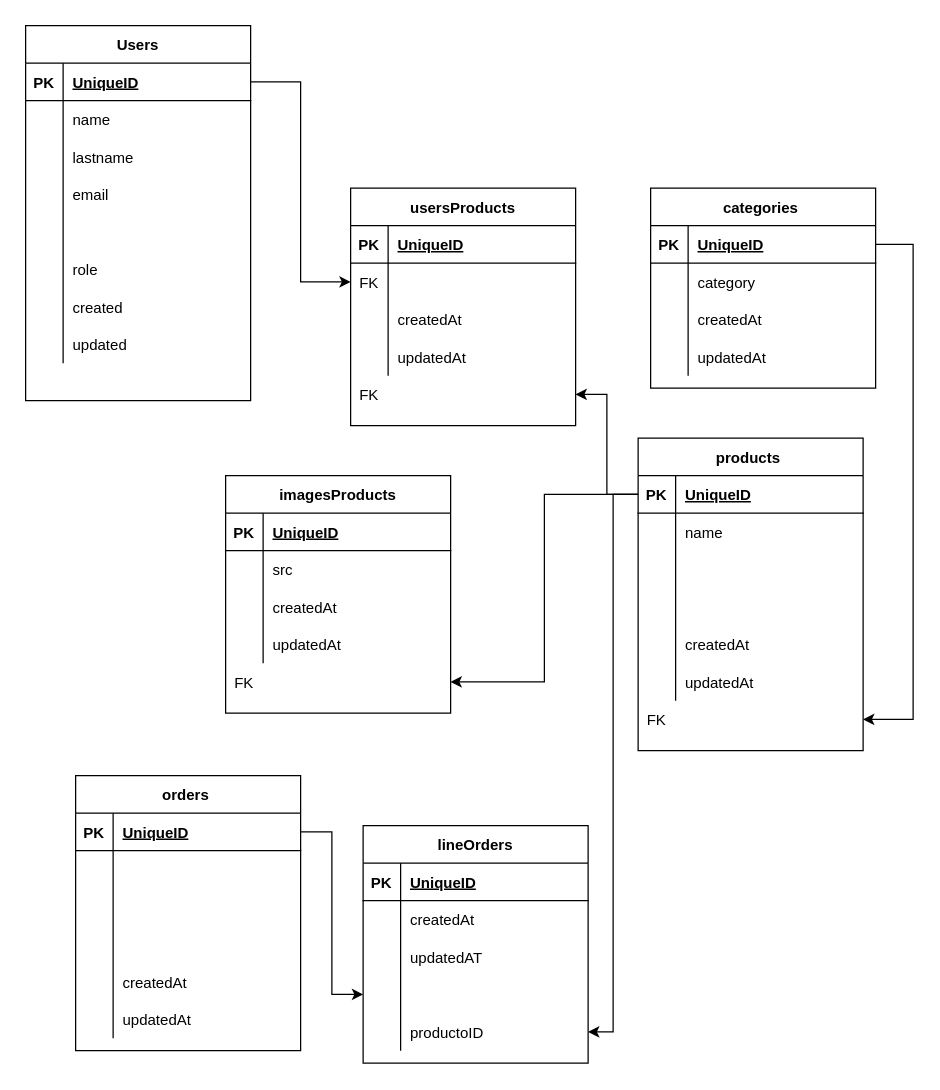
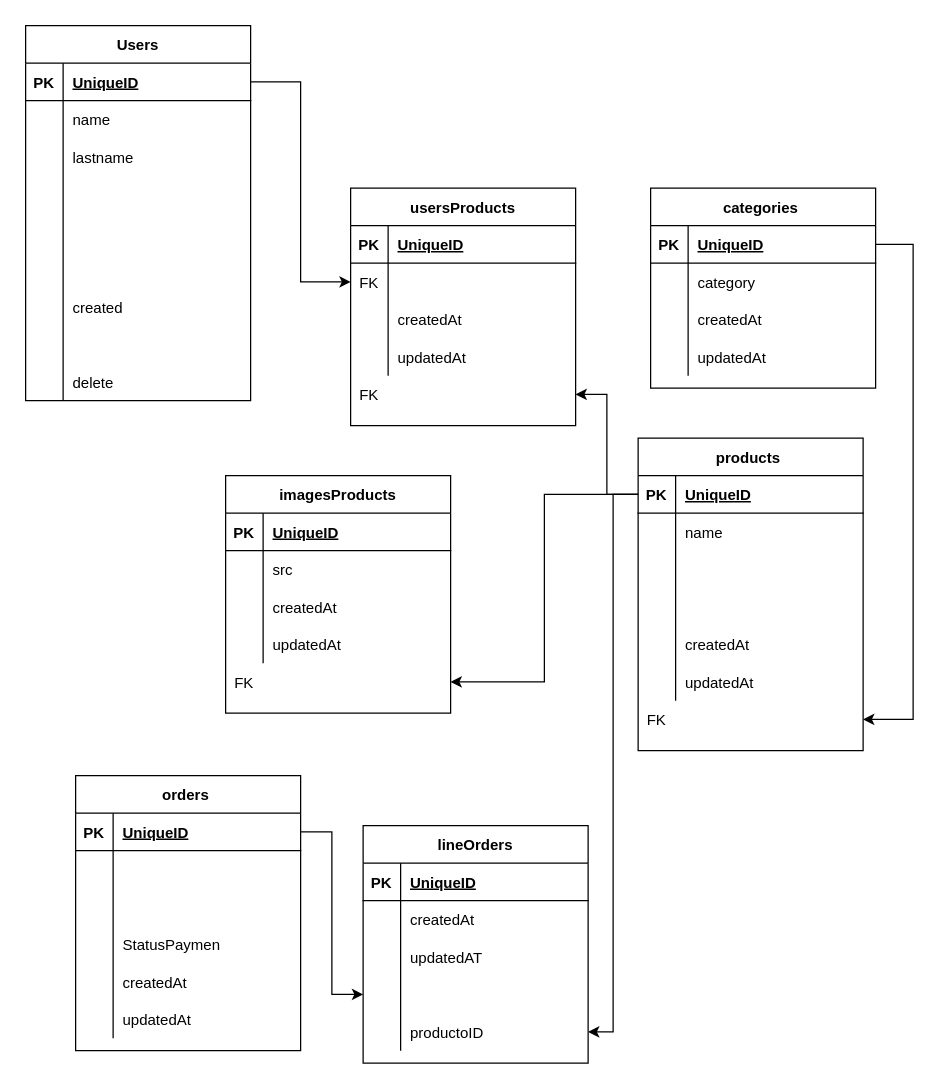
node "email": removed
node "role": removed
node "updated": removed
node "delete": added
node "StatusPaymen": added
